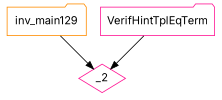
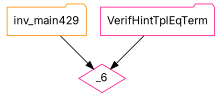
node "inv_main129": label "inv_main129" -> "inv_main429"
node "_2": label "_2" -> "_6"
